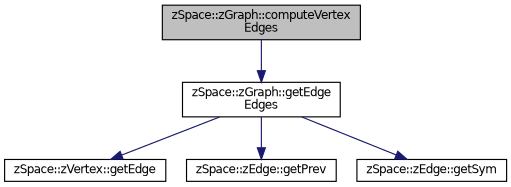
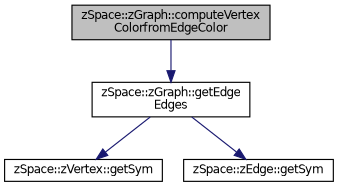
node "zSpace::zGraph::computeVertex Edges": label "zSpace::zGraph::computeVertex Edges" -> "zSpace::zGraph::computeVertex ColorfromEdgeColor"
node "zSpace::zVertex::getEdge": label "zSpace::zVertex::getEdge" -> "zSpace::zVertex::getSym"
node "zSpace::zEdge::getPrev": removed
